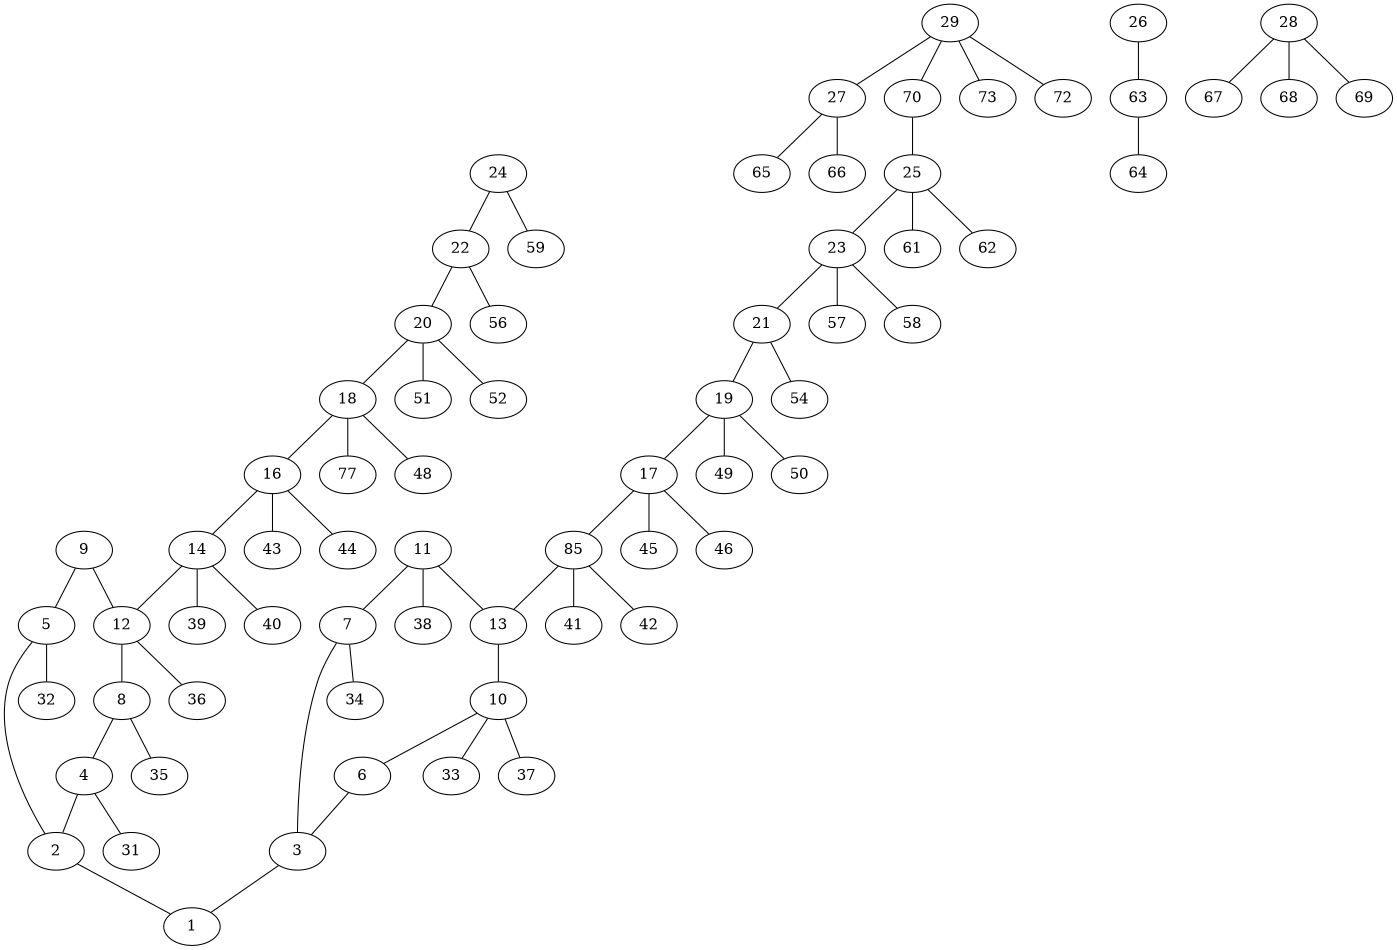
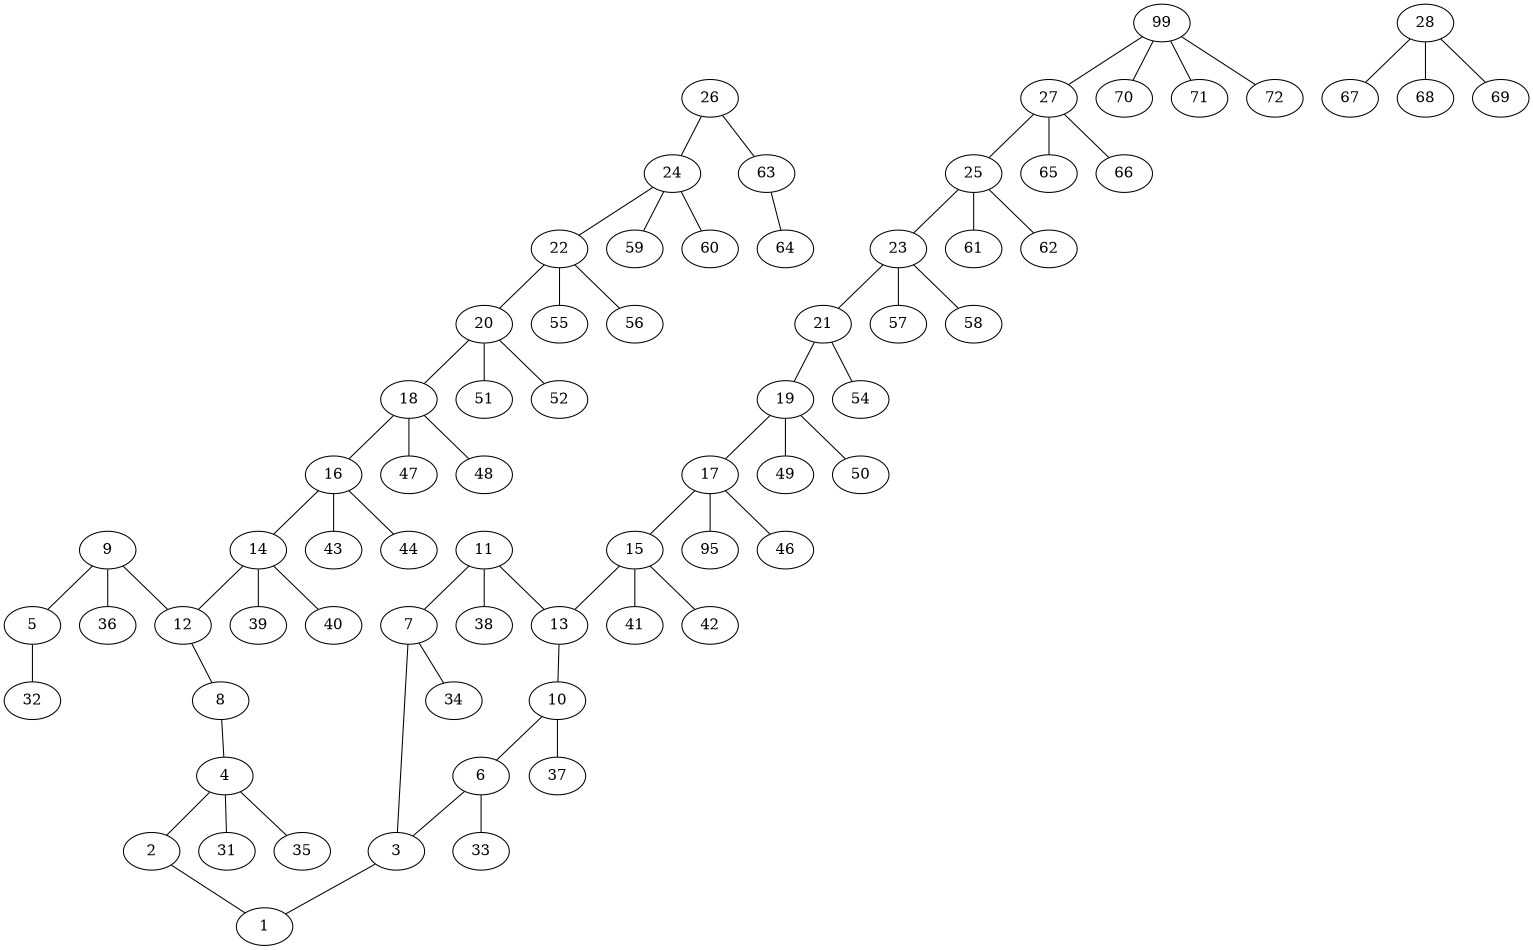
node "29": label "29" -> "99"
node "73": label "73" -> "71"
edge "26" -- "24": added
edge "70" -- "25": now "27" -- "25"
node "60": added
node "55": added
node "77": label "77" -> "47"
node "85": label "85" -> "15"
node "45": label "45" -> "95"
edge "12" -- "36": now "9" -- "36"
edge "5" -- "2": removed
edge "8" -- "35": now "4" -- "35"
edge "10" -- "33": now "6" -- "33"
